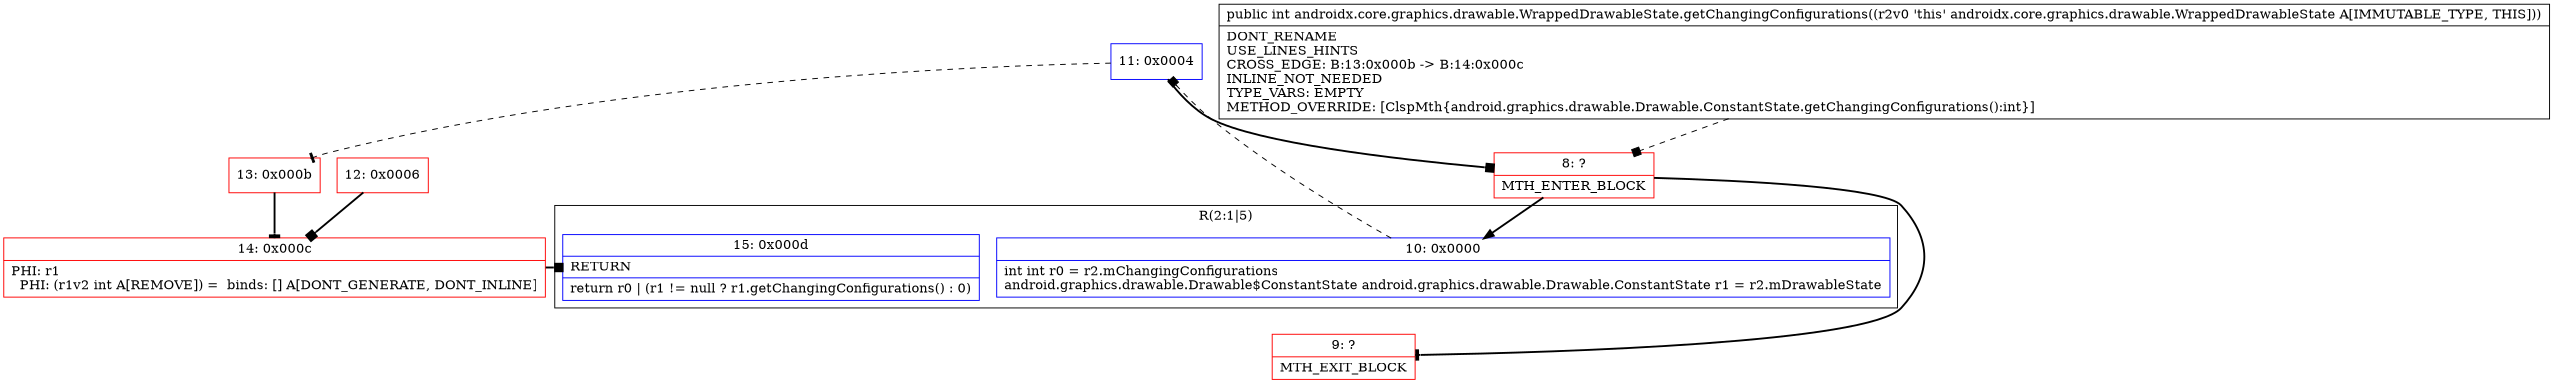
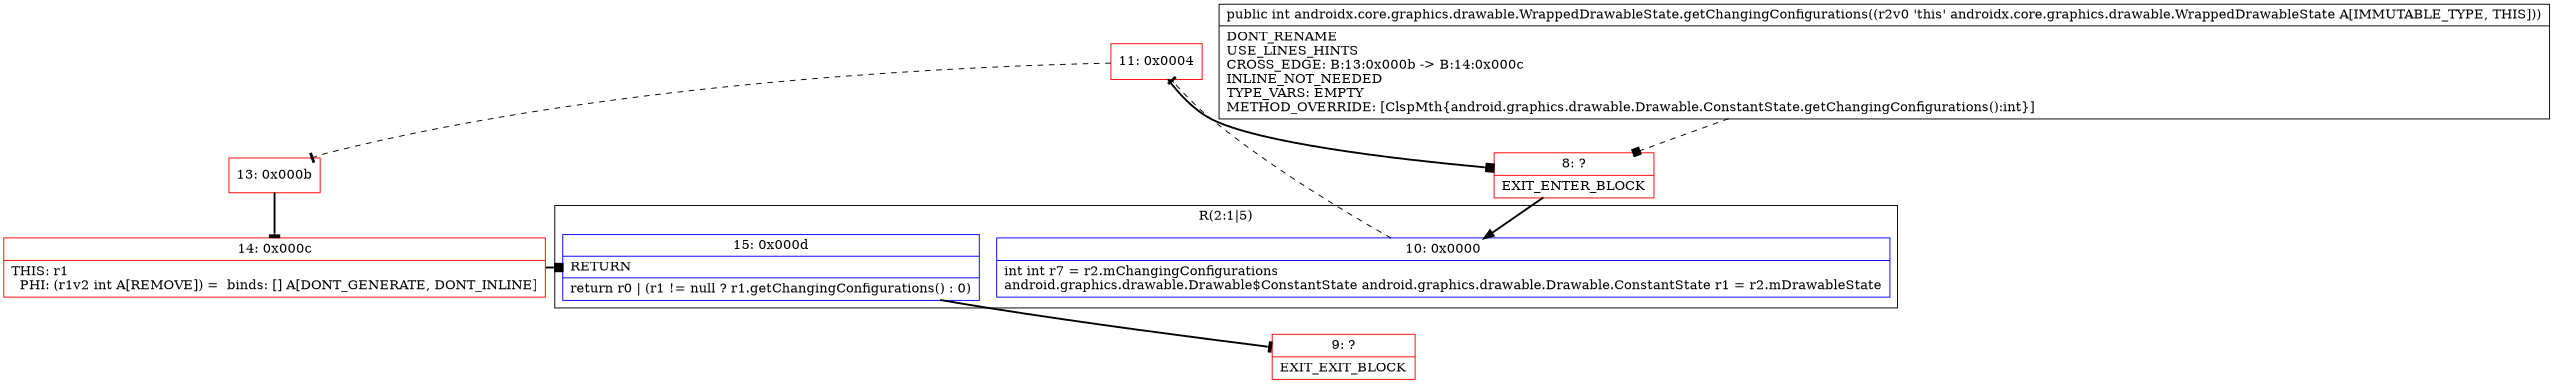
node "11: 0x0004": color blue -> red
edge "10: 0x0000" -> "11: 0x0004": arrowhead box -> tee
node "12: 0x0006": removed
node "8: ?": text "MTH_ENTER_BLOCK" -> "EXIT_ENTER_BLOCK"
node "14: 0x000c": text "PHI: r1" -> "THIS: r1"
node "10: 0x0000": text "int int r0 = r2.mChangingConfigurations" -> "int int r7 = r2.mChangingConfigurations"
edge "8: ?" -> "9: ?": now "15: 0x000d" -> "9: ?"
node "9: ?": text "MTH_EXIT_BLOCK" -> "EXIT_EXIT_BLOCK"
